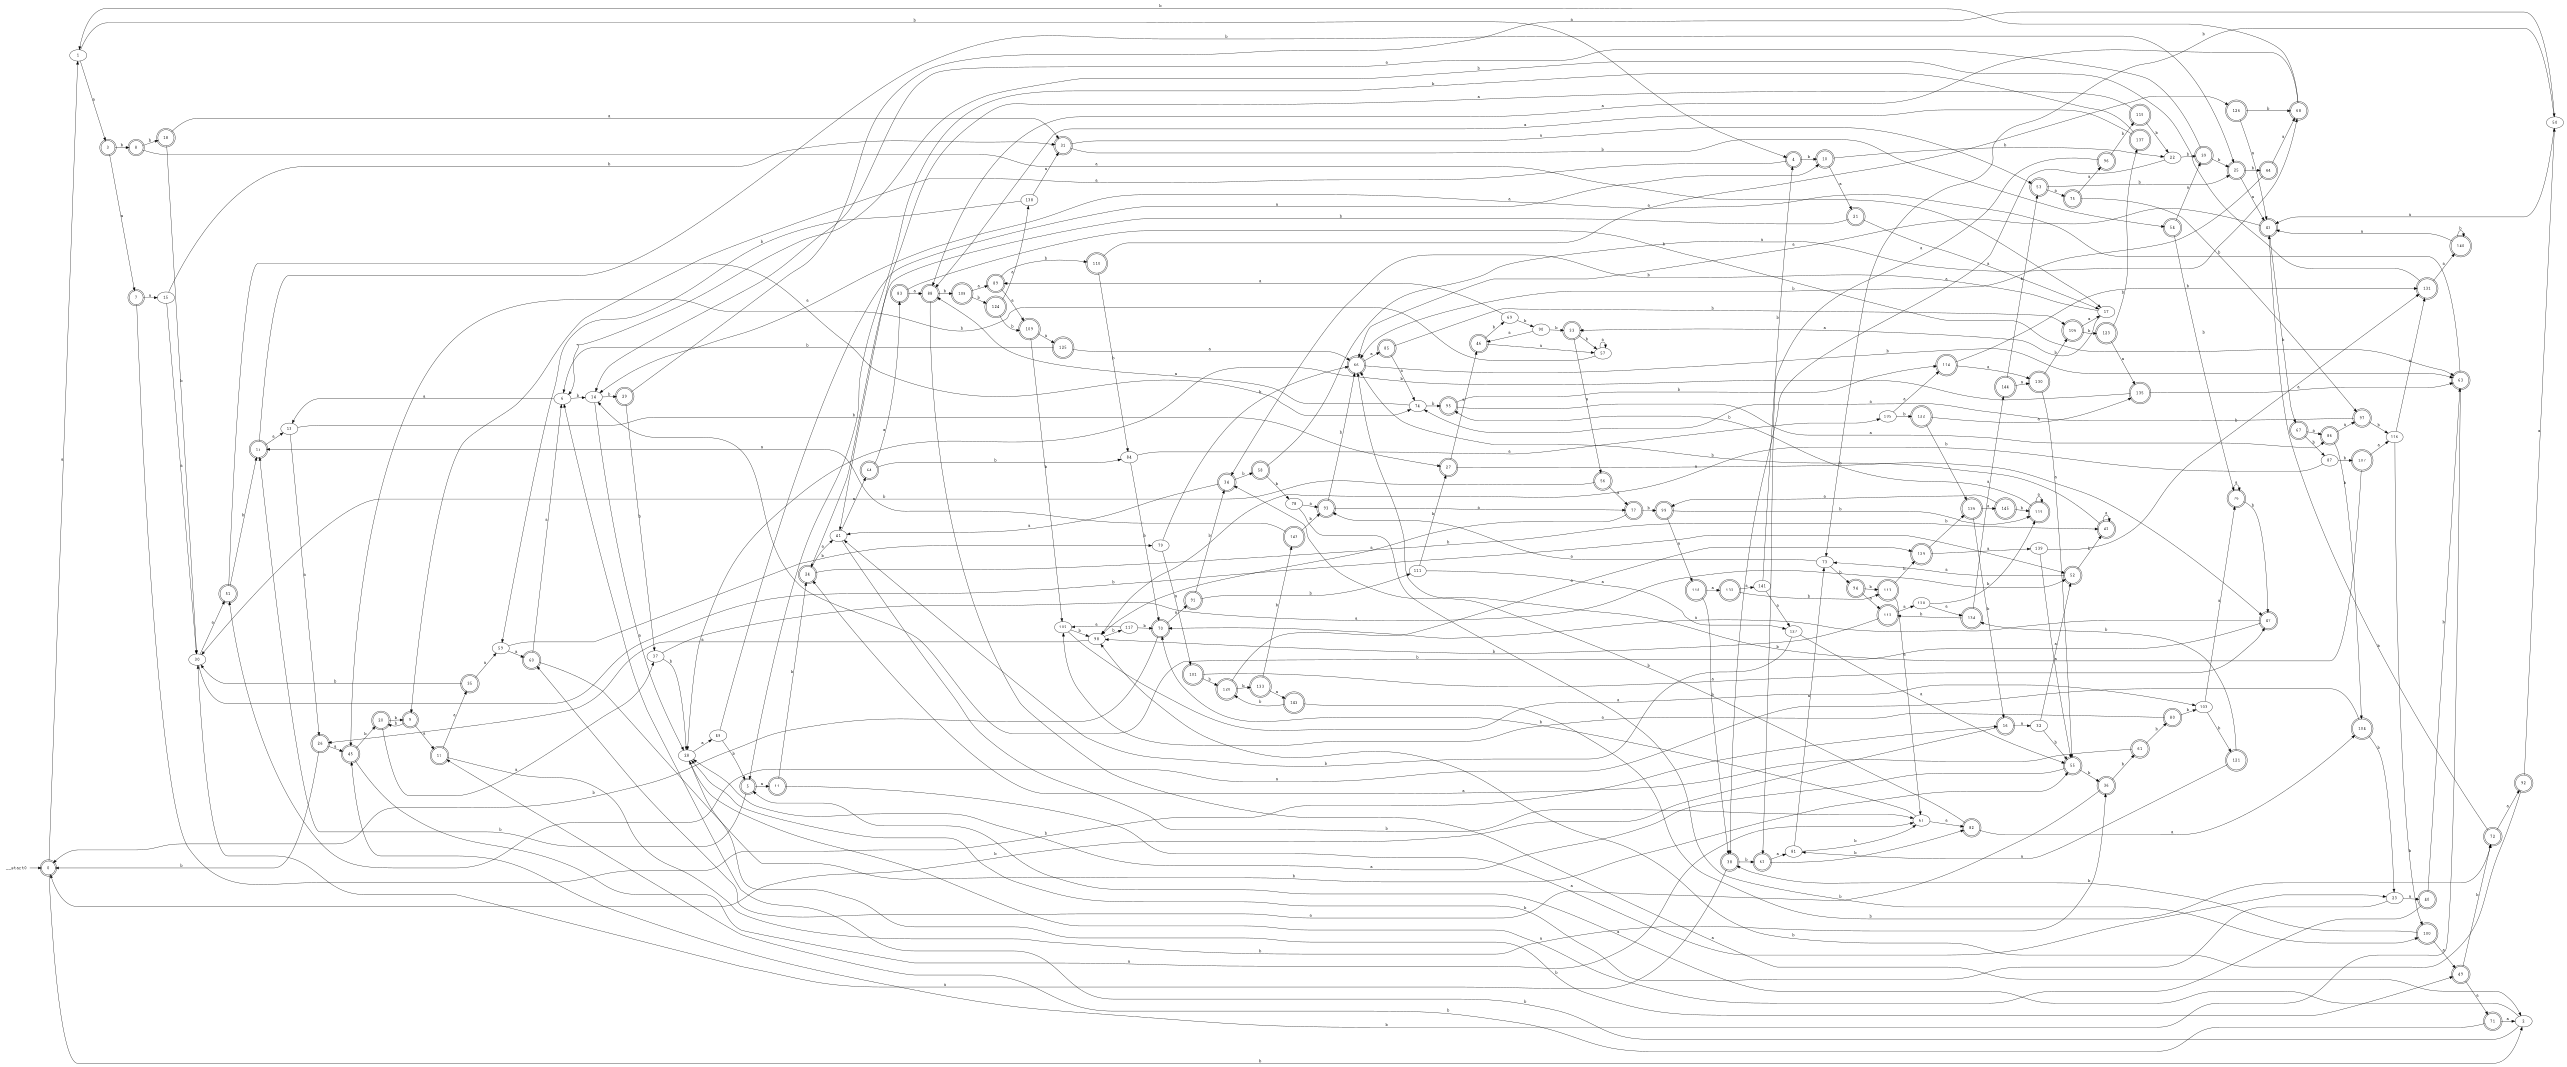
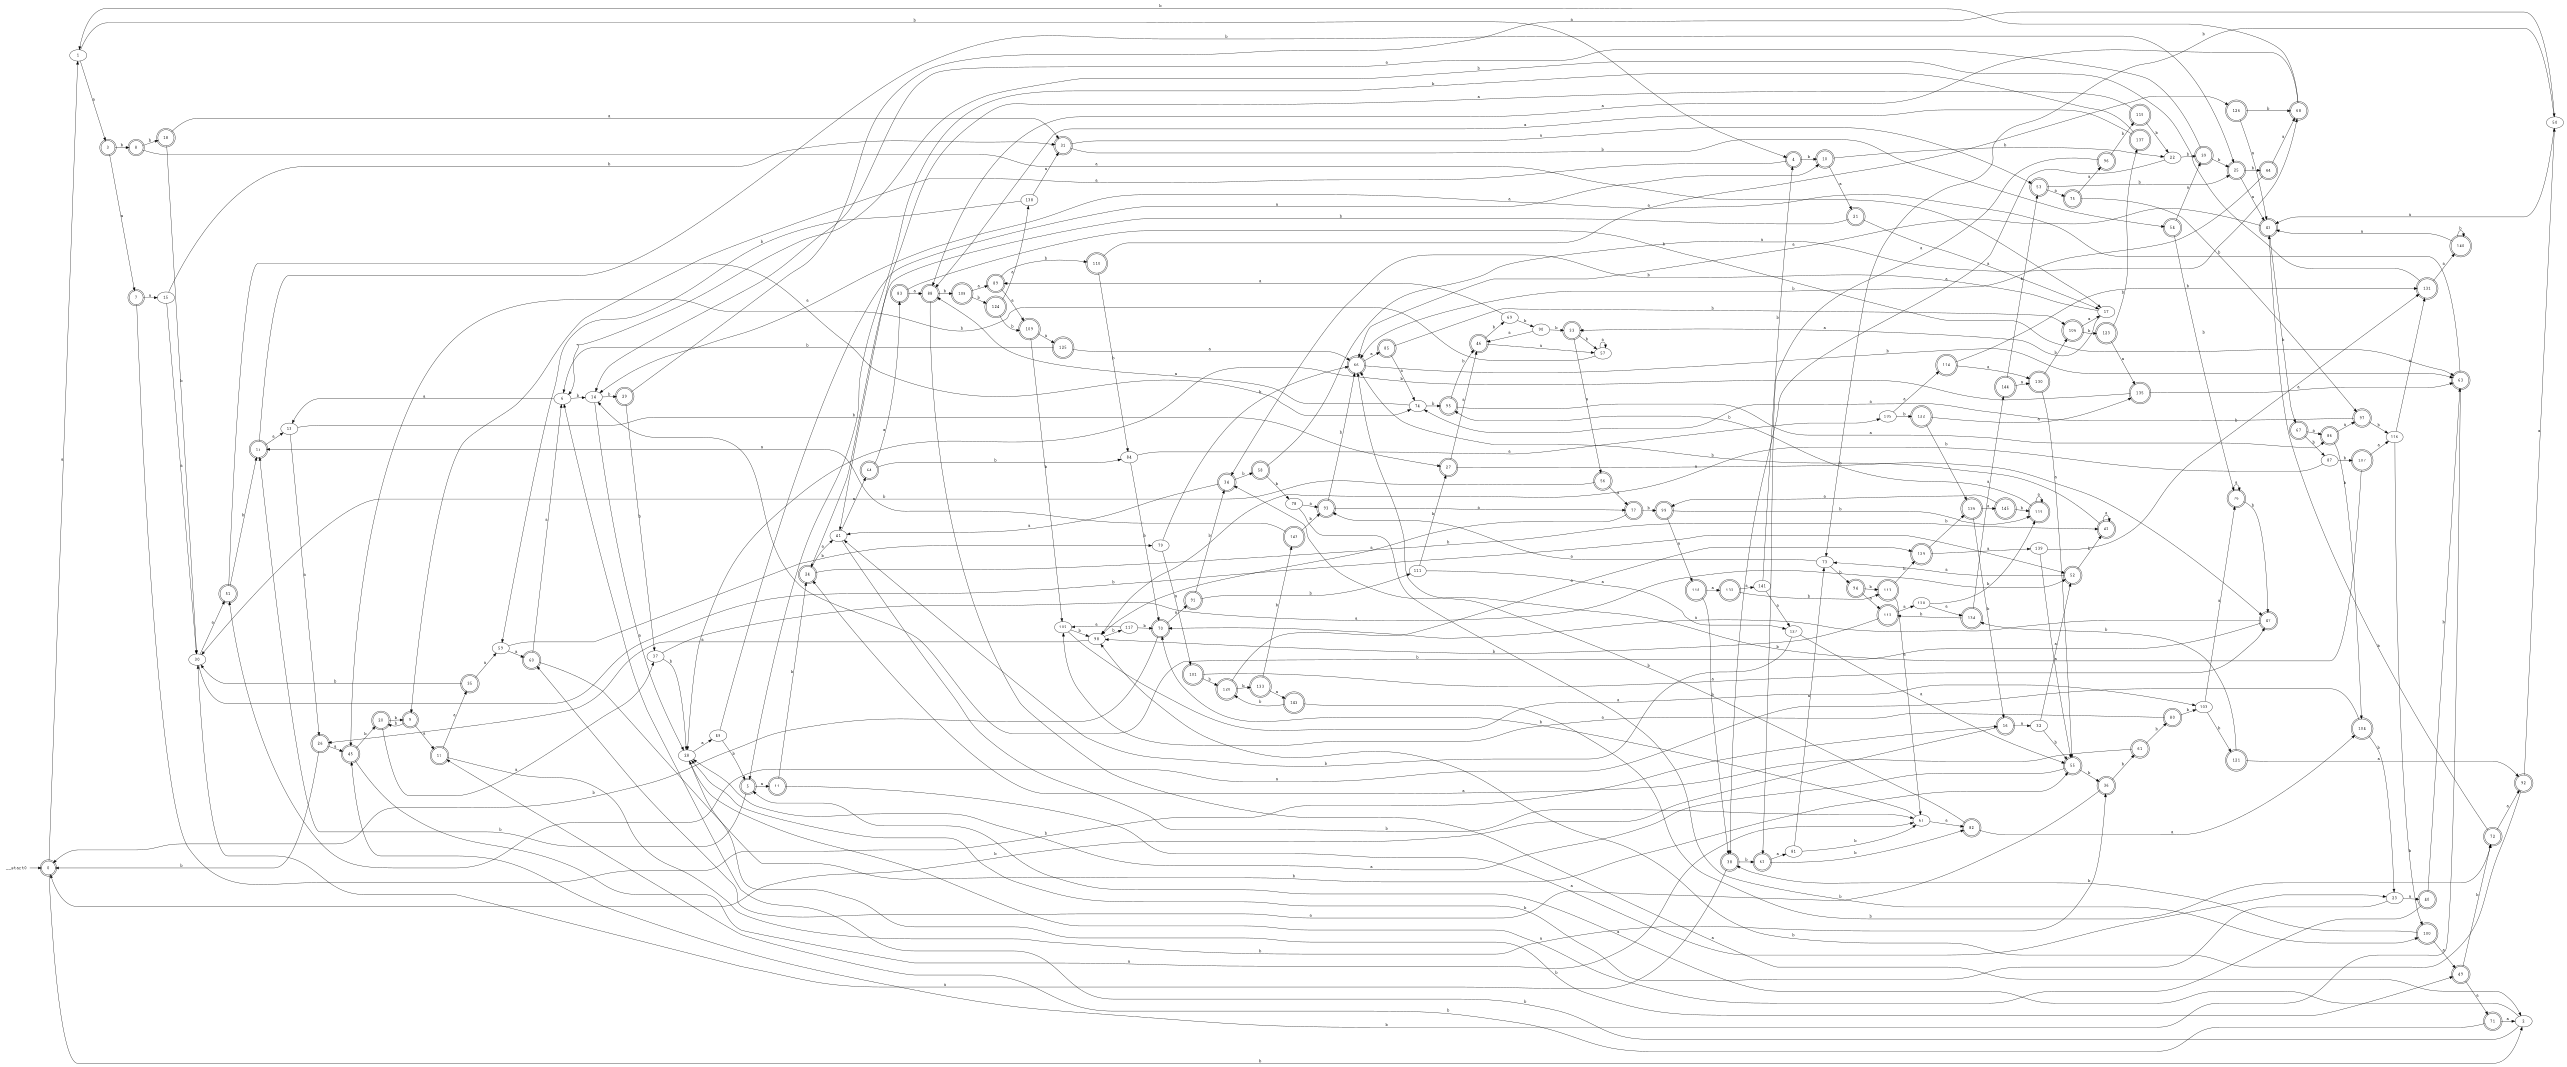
edge "95" -> "114": now "95" -> "46"
edge "121" -> "81": now "121" -> "92"
